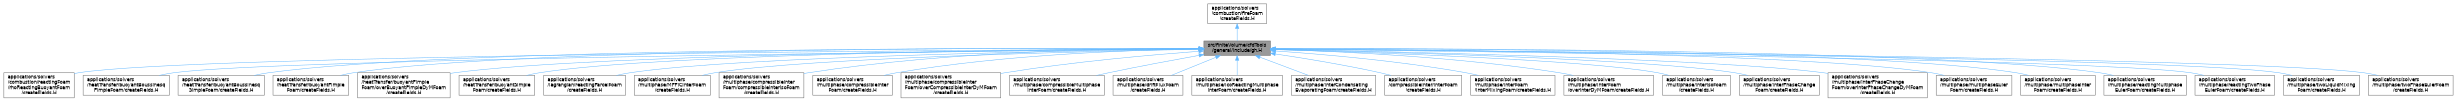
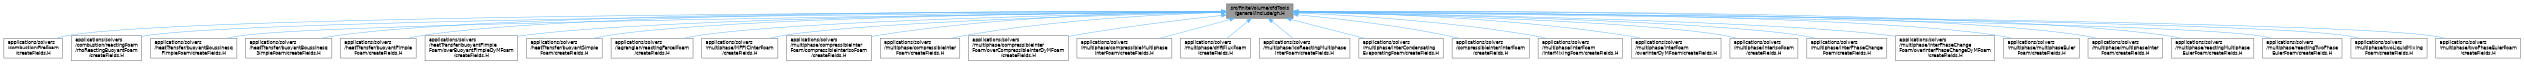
edge "src/finiteVolume/cfdTools /general/include/gh.H" -> "applications/solvers /combustion/fireFoam /createFields.H": reversed
